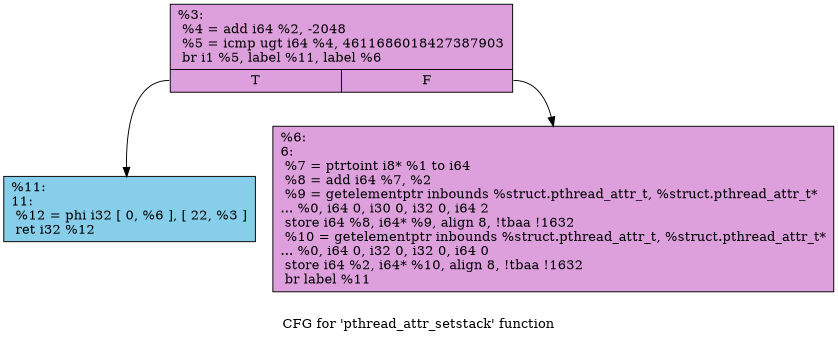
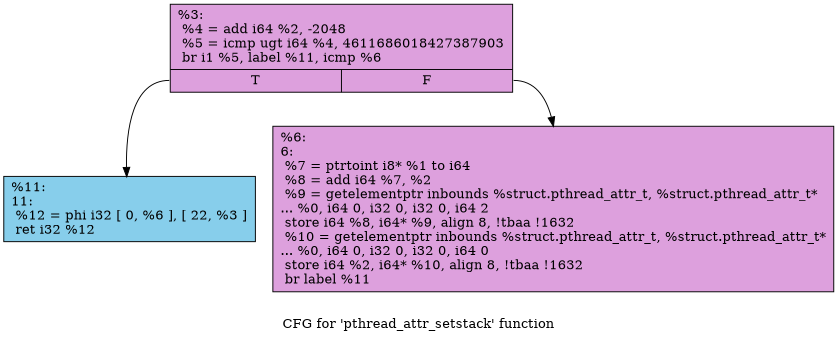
node "%3:": text "br i1 %5, label %11, label %6" -> "br i1 %5, label %11, icmp %6"
node "%6:": text "... %0, i64 0, i30 0, i32 0, i64 2" -> "... %0, i64 0, i32 0, i32 0, i64 2"
